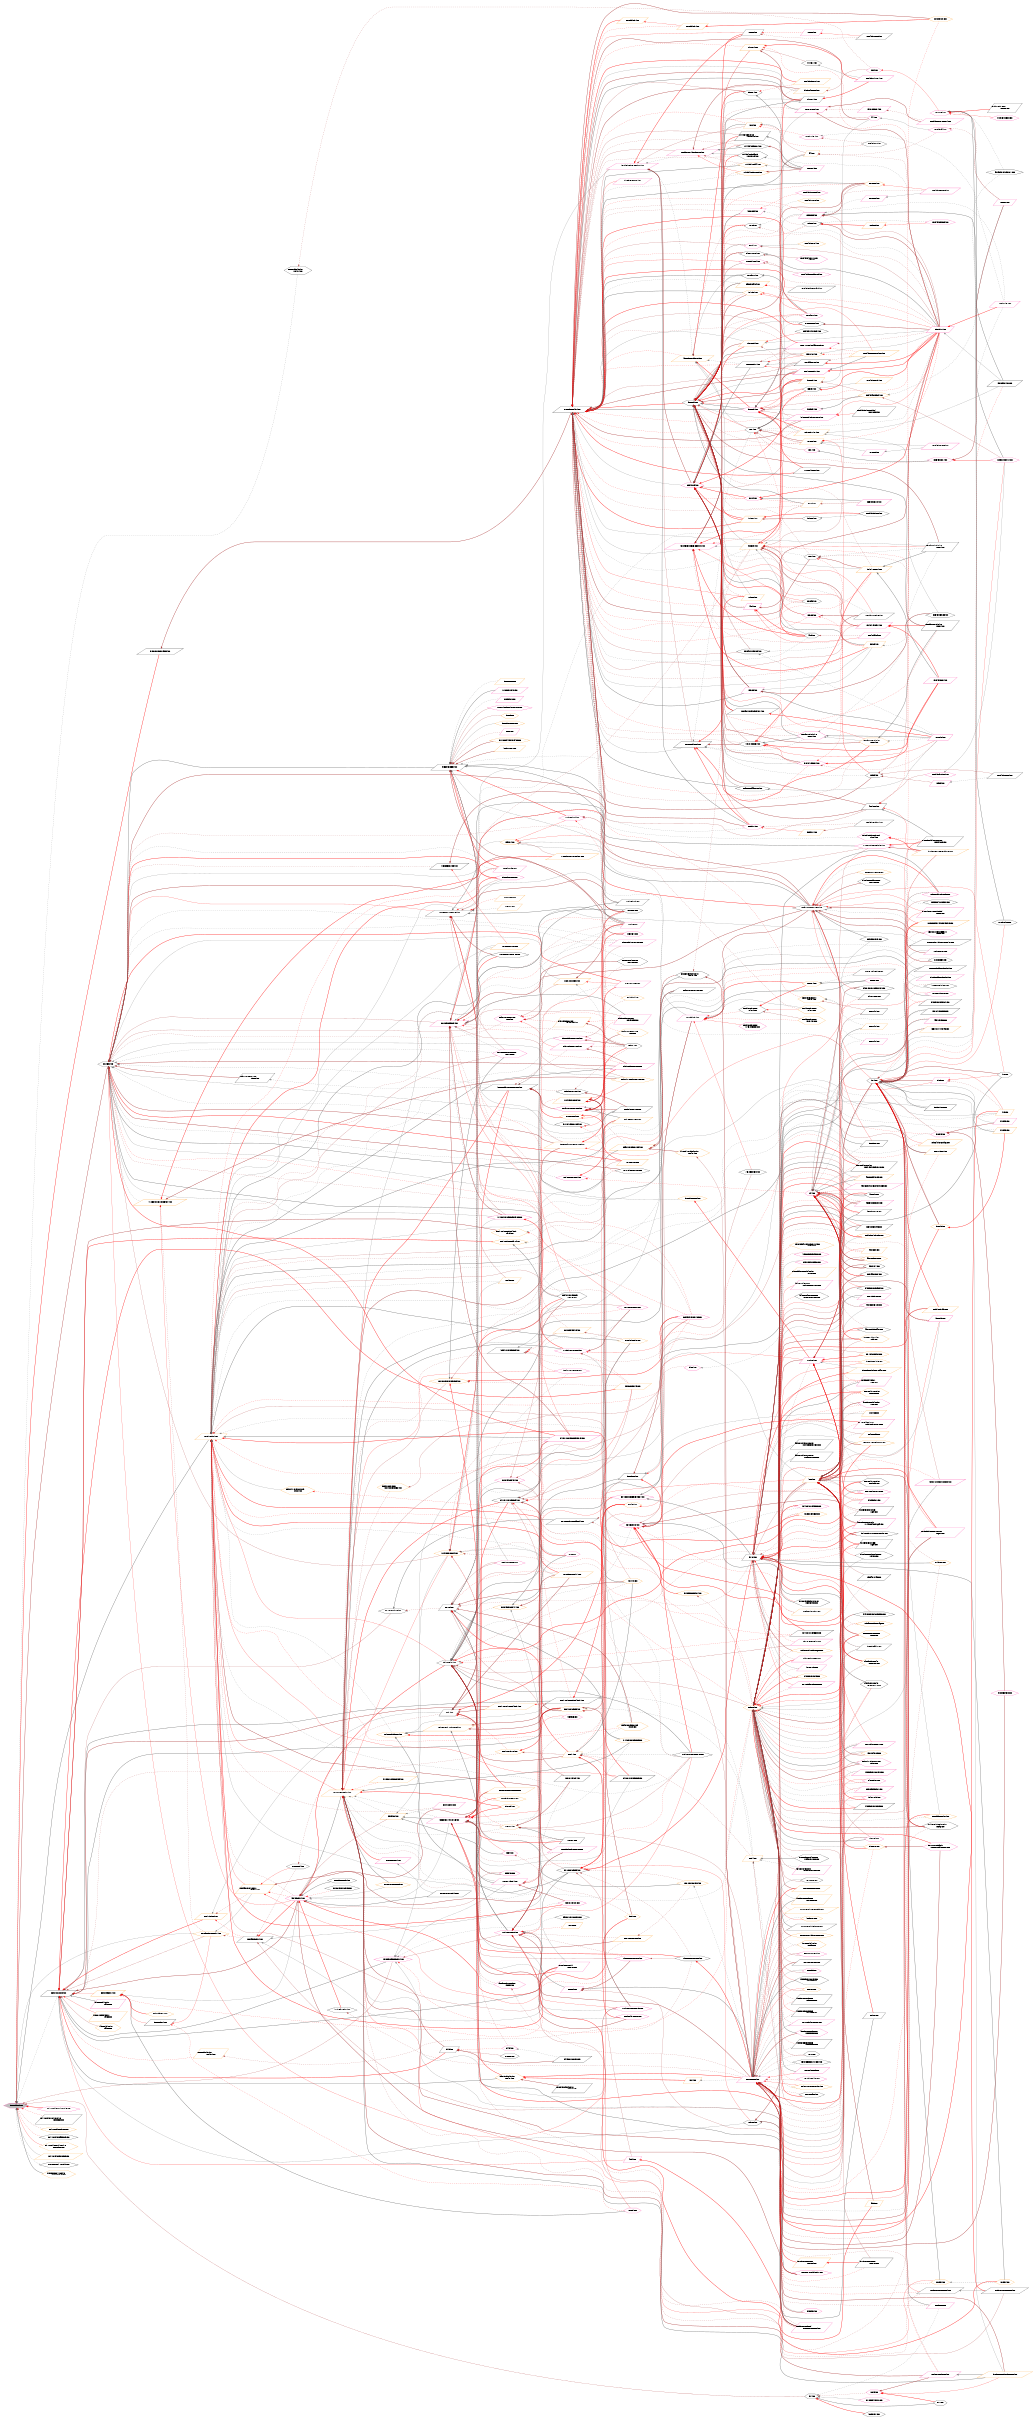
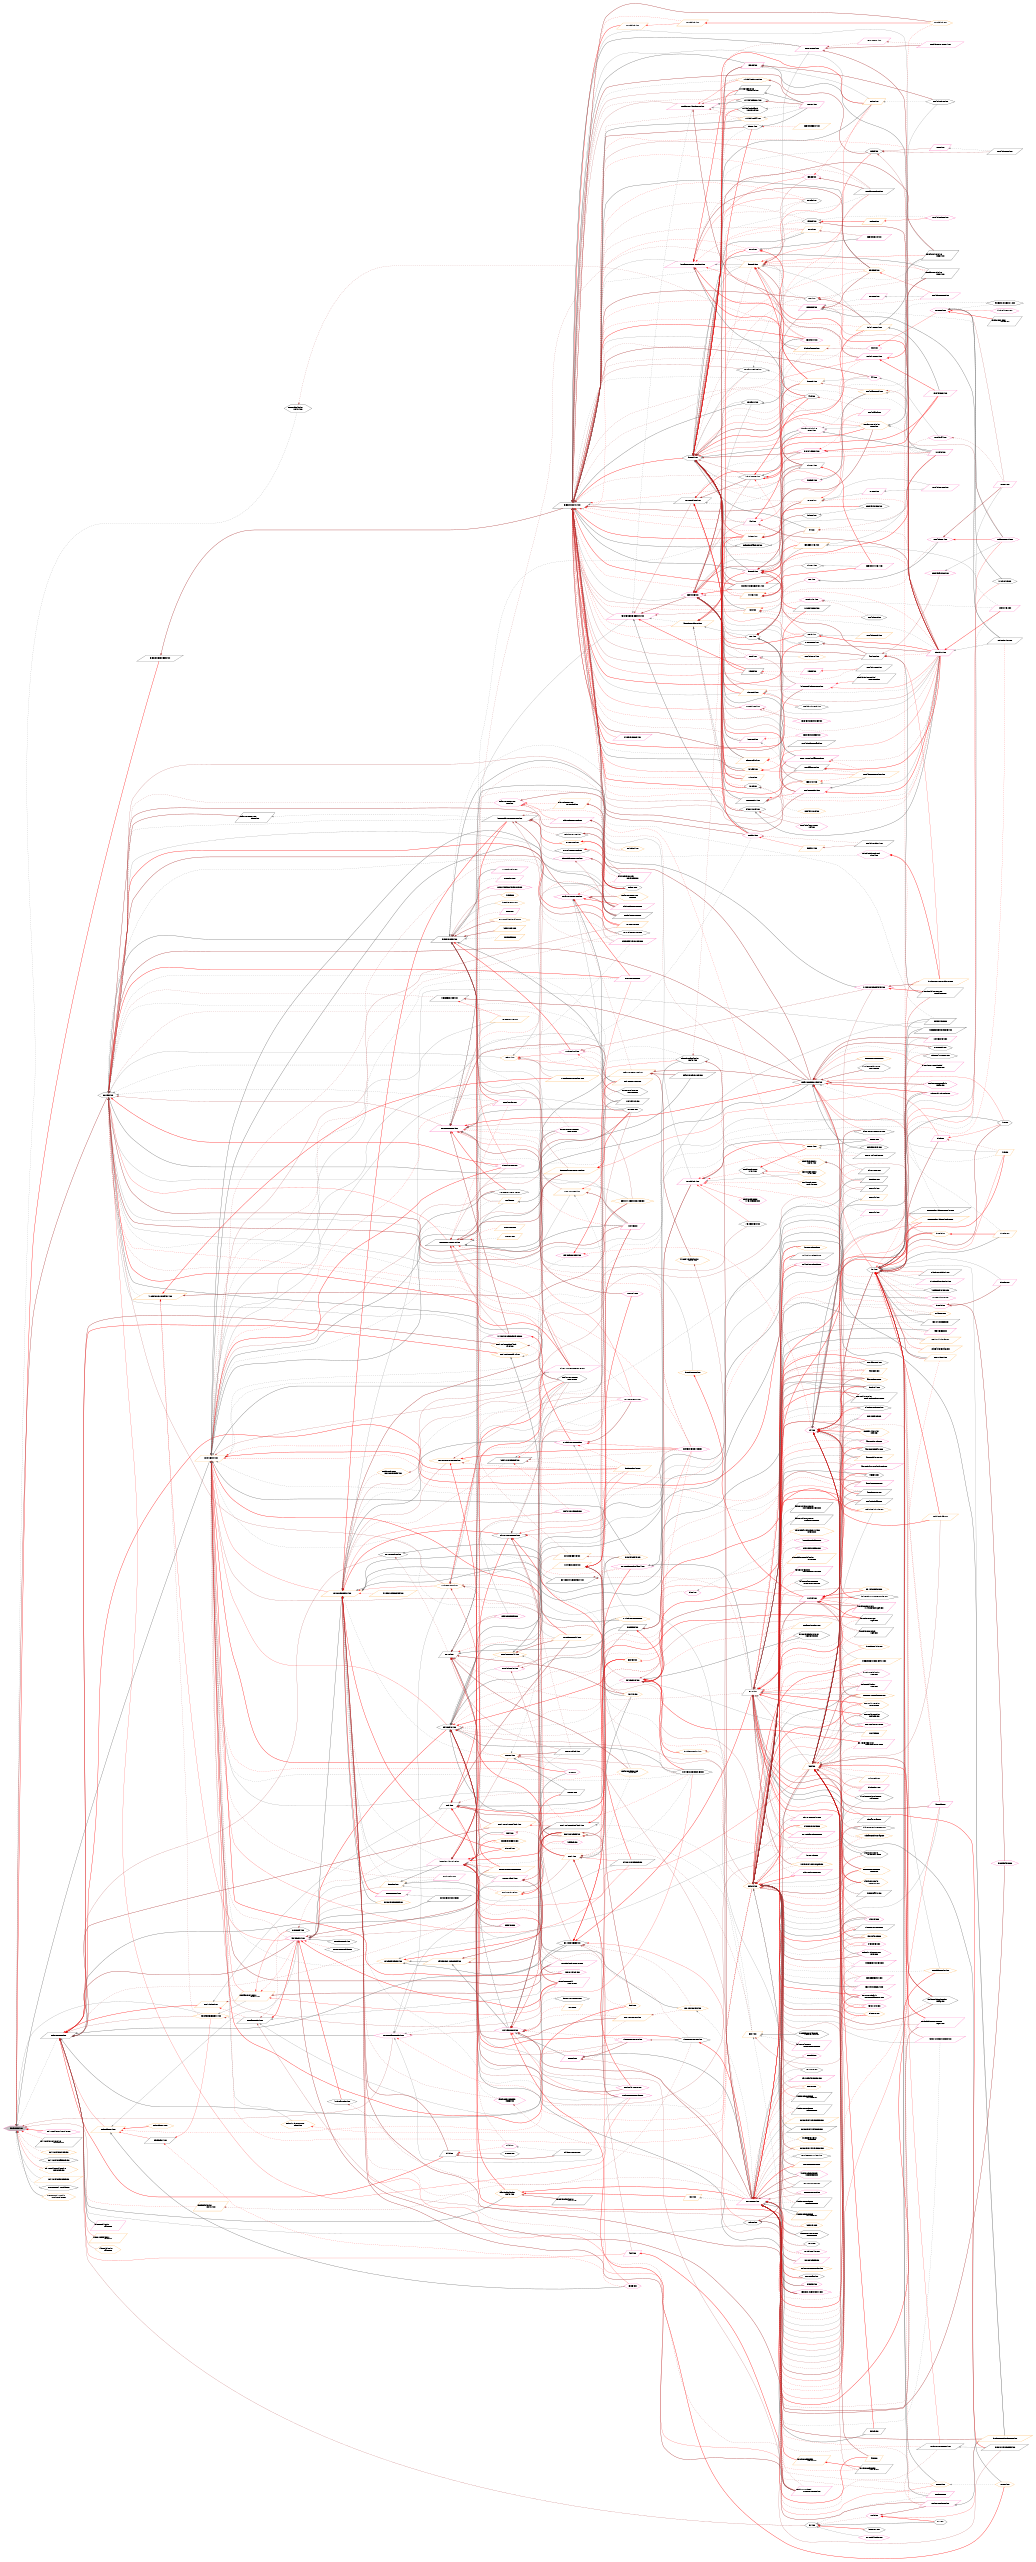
edge "parallel_destroy.hpp" -> "execution_policy.hpp": now "transform_reduce_binary.hpp" -> "execution_policy.hpp"
edge "component_namespace _server.cpp" -> "component_namespace.hpp": now "component_namespace _server.cpp" -> "applier.cpp"
edge "return_non_default _constructible_2847.cpp" -> "pingpong.cpp": now "return_non_default _constructible_2847.cpp" -> "lcos.hpp"
